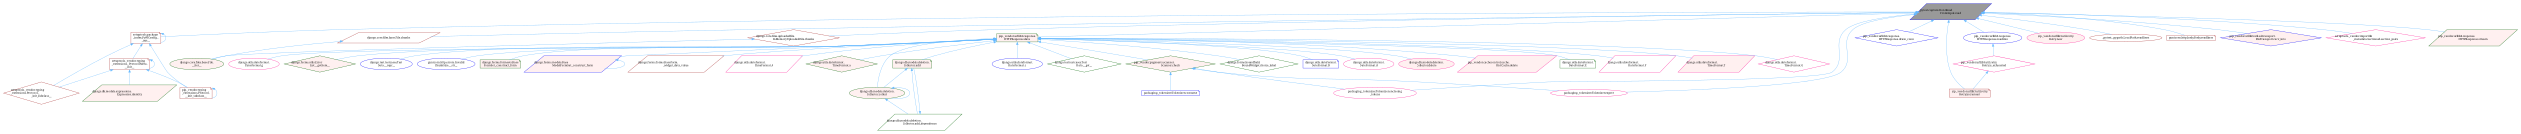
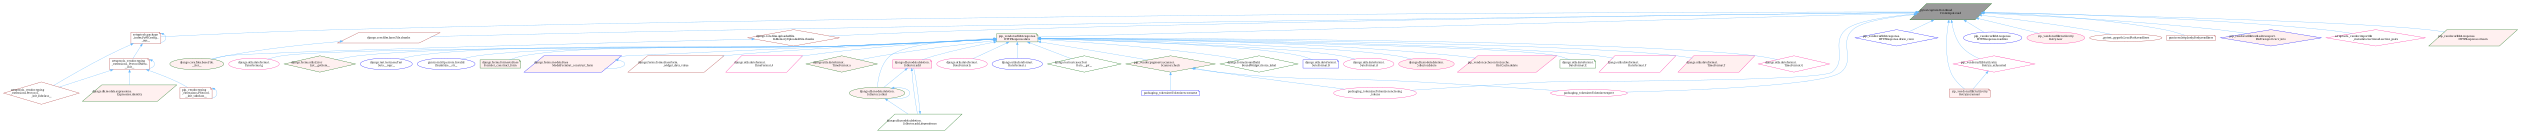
node "_pytest.capture.DontRead FromInput.read": color blue -> darkgreen
edge "pip._vendor.urllib3.util.retry. Retry.is_exhausted" -> "pip._vendor.urllib3.response. HTTPResponse.readinto": now "pip._vendor.urllib3.util.retry. Retry.is_exhausted" -> "_pytest.capture.DontRead FromInput.read"
node "django.db.models.deletion. Collector.add": color darkgreen -> deeppink
node "django.utils.dateformat. DateFormat.b": added
edge "pip._vendor.typing _extensions.Protocol. __init_subclass__" -> "setuptools.package _index.PyPIConfig._ _init__": removed
